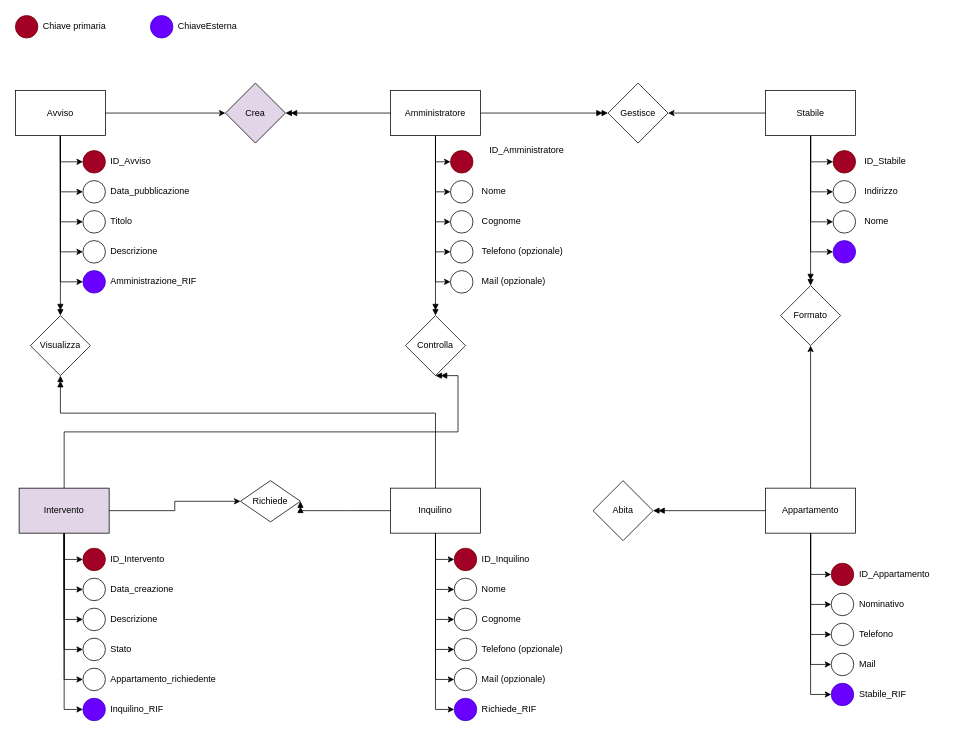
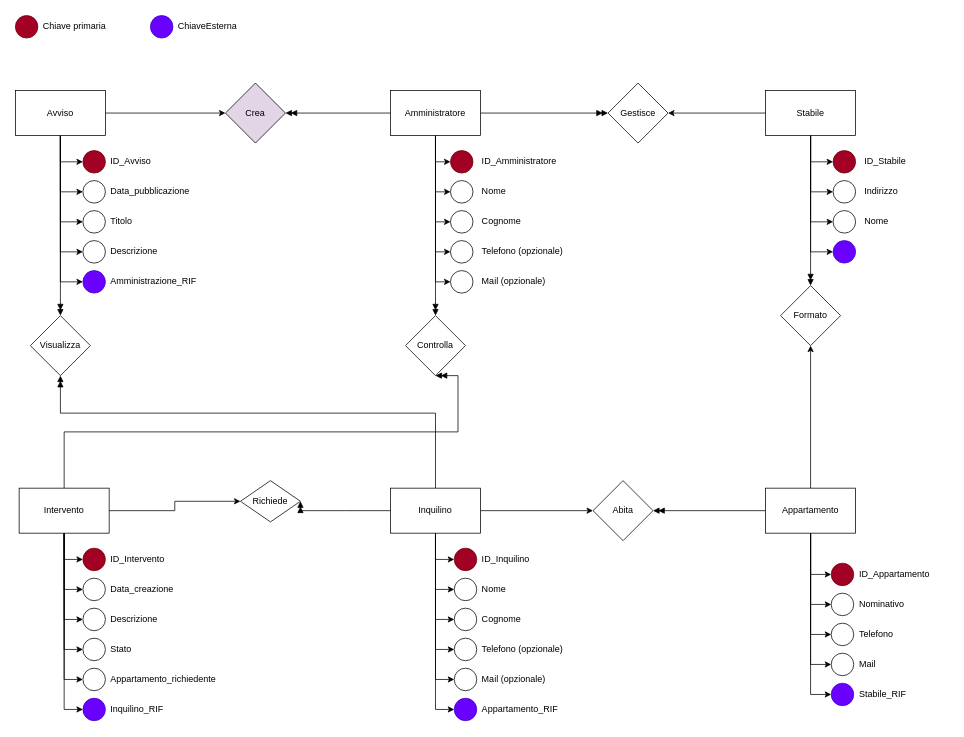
node "ID_Amministratore": moved (533, 150) -> (525, 162)
node "Intervento": fillcolor #e1d5e7 -> #ffffff
edge "Inquilino" -> "Abita": added
node "Richiede_RIF": label "Richiede_RIF" -> "Appartamento_RIF"
